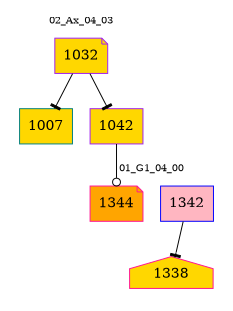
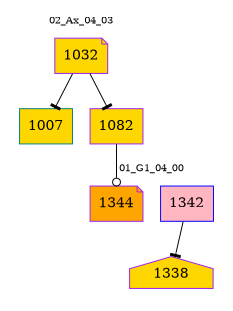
node "1042": label "1042" -> "1082"
node "1344": color deeppink -> purple
node "1338": color deeppink -> purple
